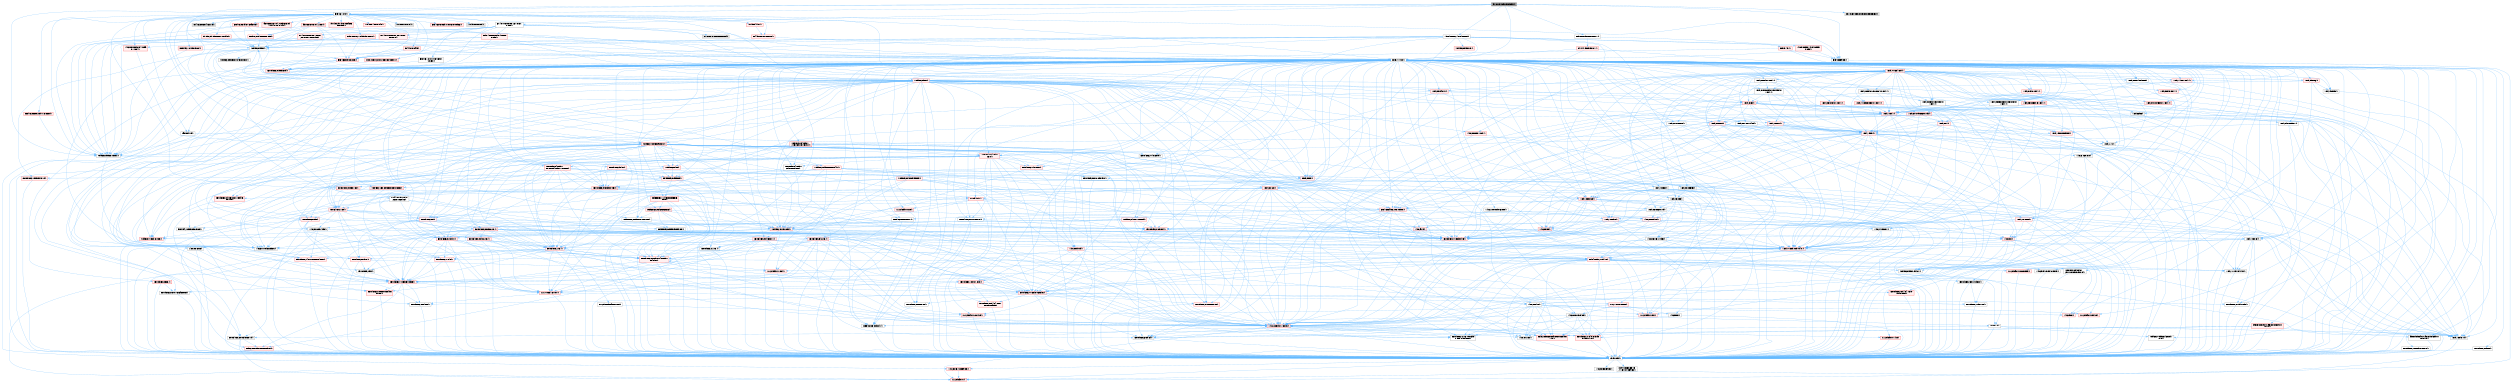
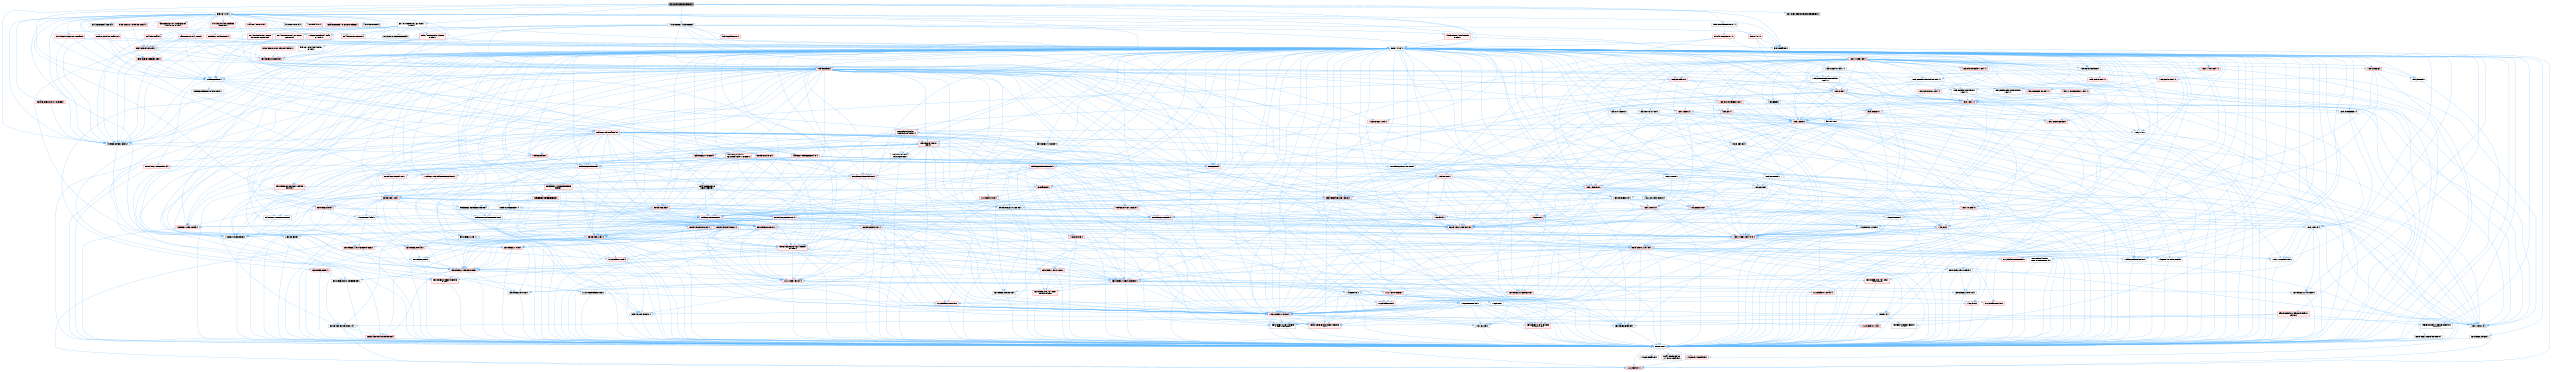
edge "UObject/Object.h" -> "Engine/EngineTypes.h": reversed
edge "Math/Vector.h" -> "Math/IntVector.h": now "Math/Vector.h" -> "Misc/EngineVersionBase.h"
node "EnableIf/IntegerSequence.h": label "EnableIf/IntegerSequence.h" -> "Delegates/IntegerSequence.h"
node "HAL/PlatformMemory.h": added
